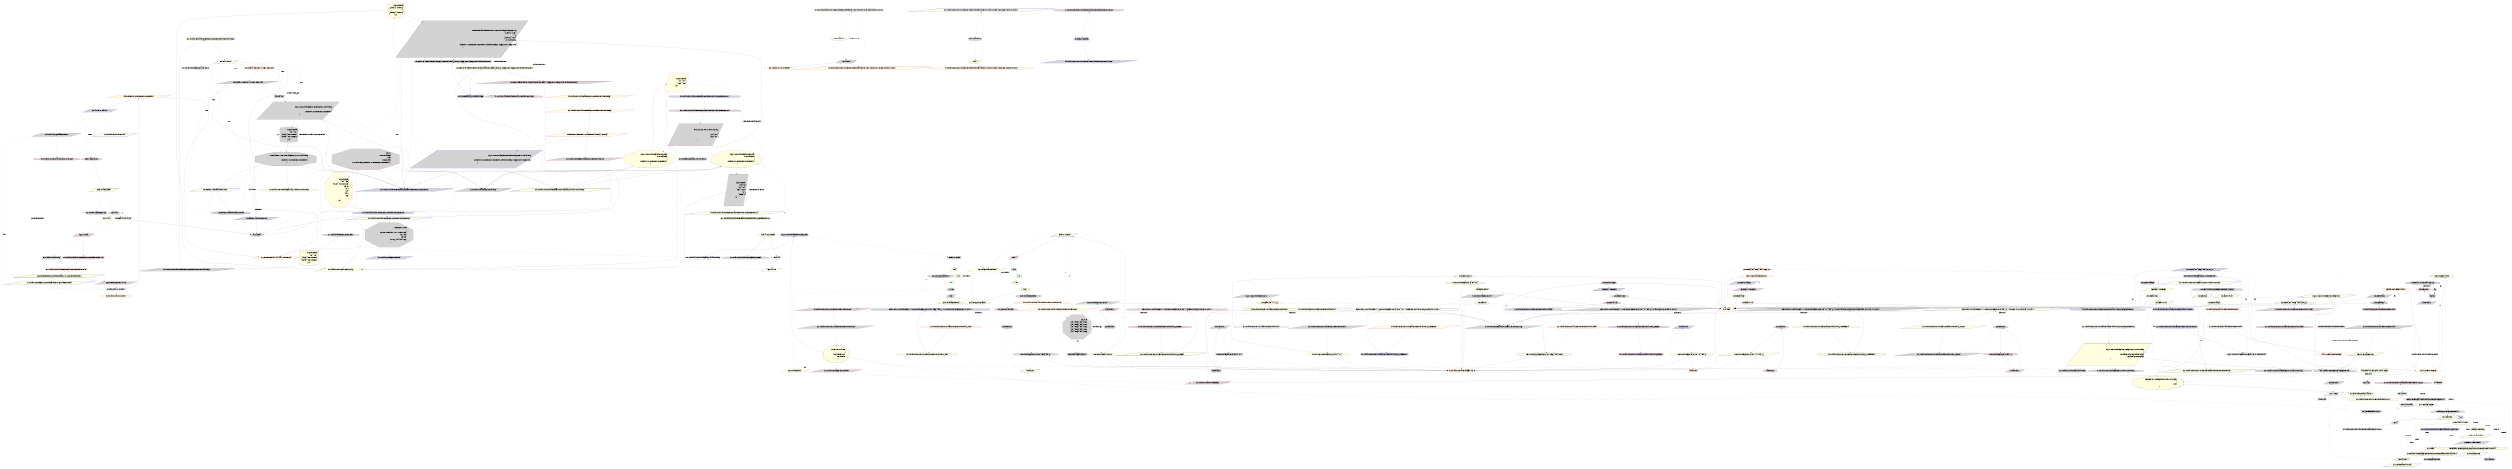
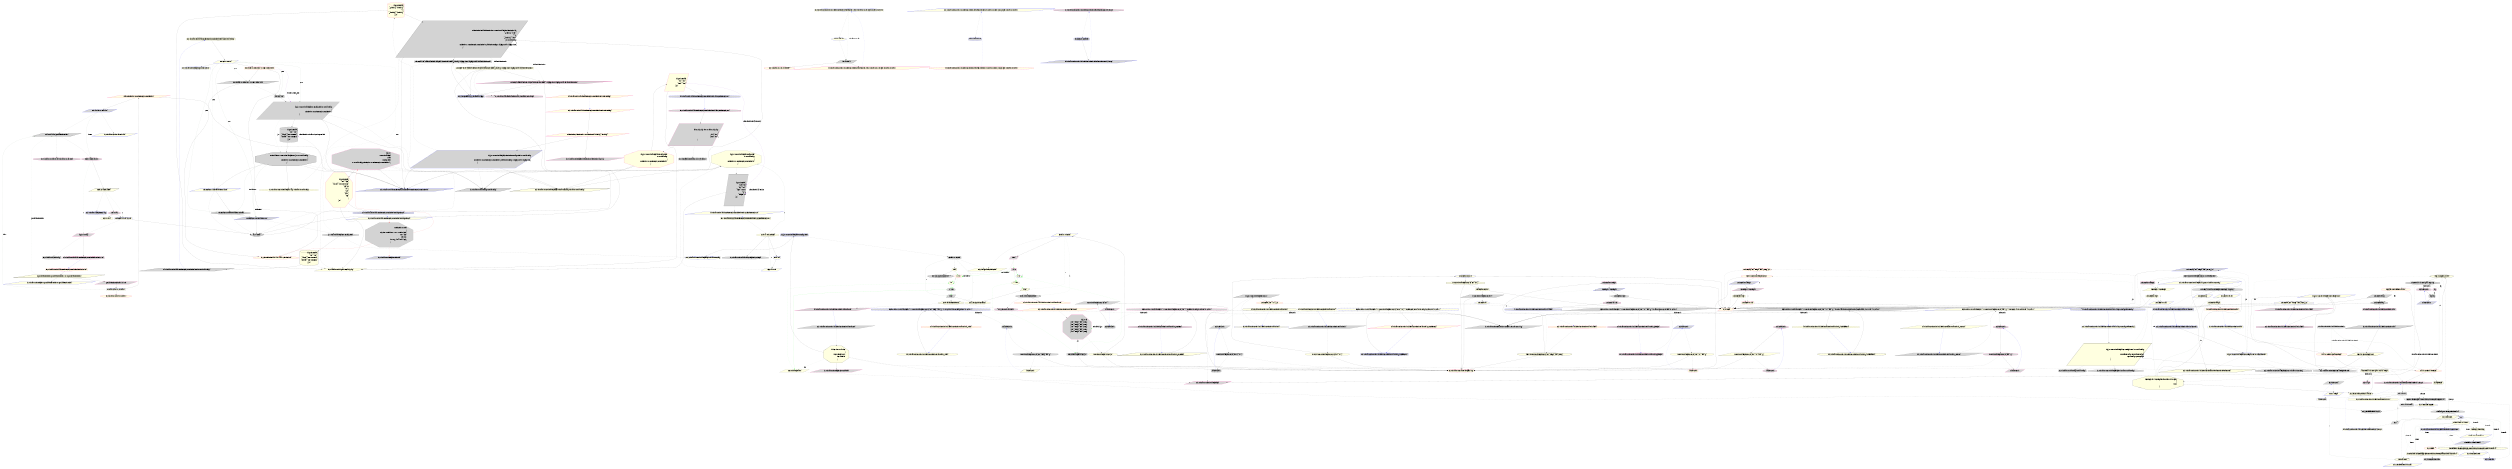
node "return d / 2;": removed
